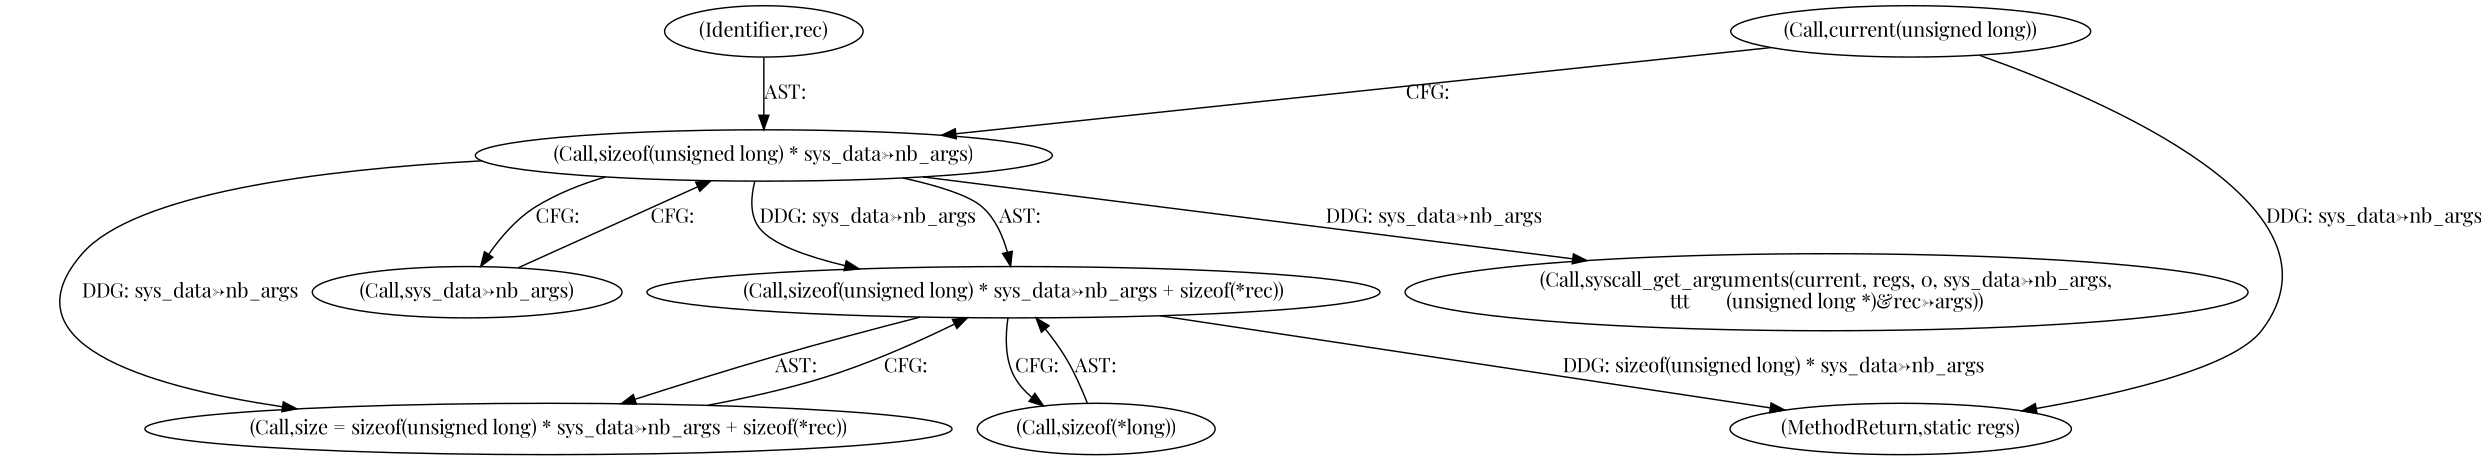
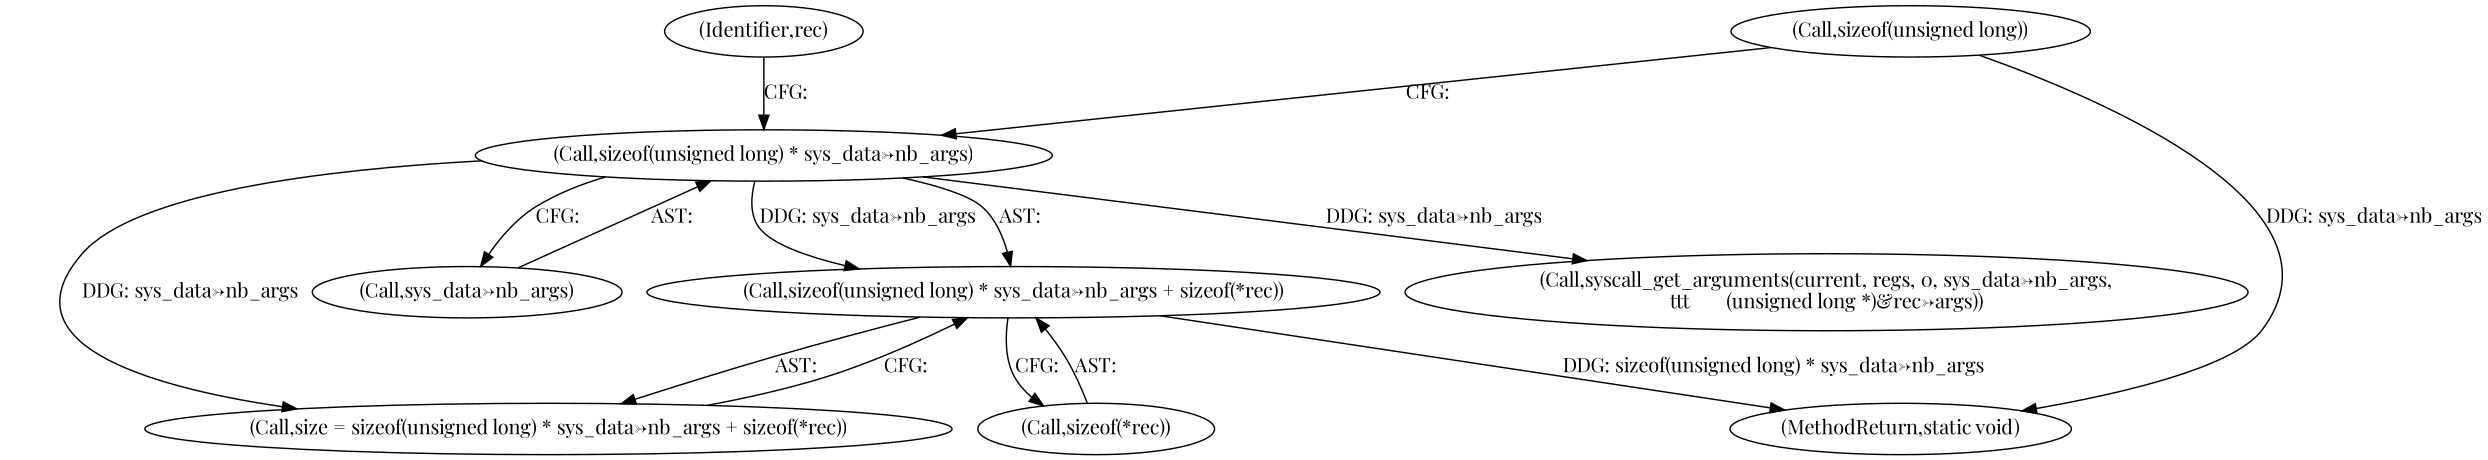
node "(Call,current(unsigned long))": label "(Call,current(unsigned long))" -> "(Call,sizeof(unsigned long))"
edge "(Identifier,rec)" -> "(Call,sizeof(unsigned long) * sys_data->nb_args)": label "AST: " -> "CFG: "
edge "(Call,sys_data->nb_args)" -> "(Call,sizeof(unsigned long) * sys_data->nb_args)": label "CFG: " -> "AST: "
node "(Call,sizeof(*long))": label "(Call,sizeof(*long))" -> "(Call,sizeof(*rec))"
node "(MethodReturn,static regs)": label "(MethodReturn,static regs)" -> "(MethodReturn,static void)"
